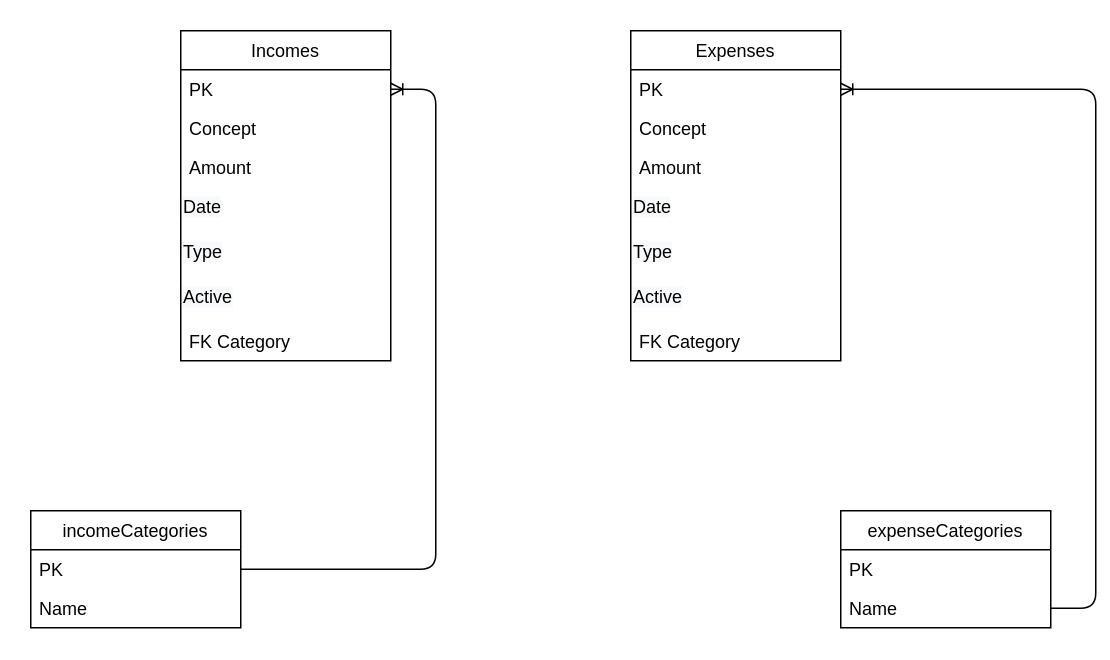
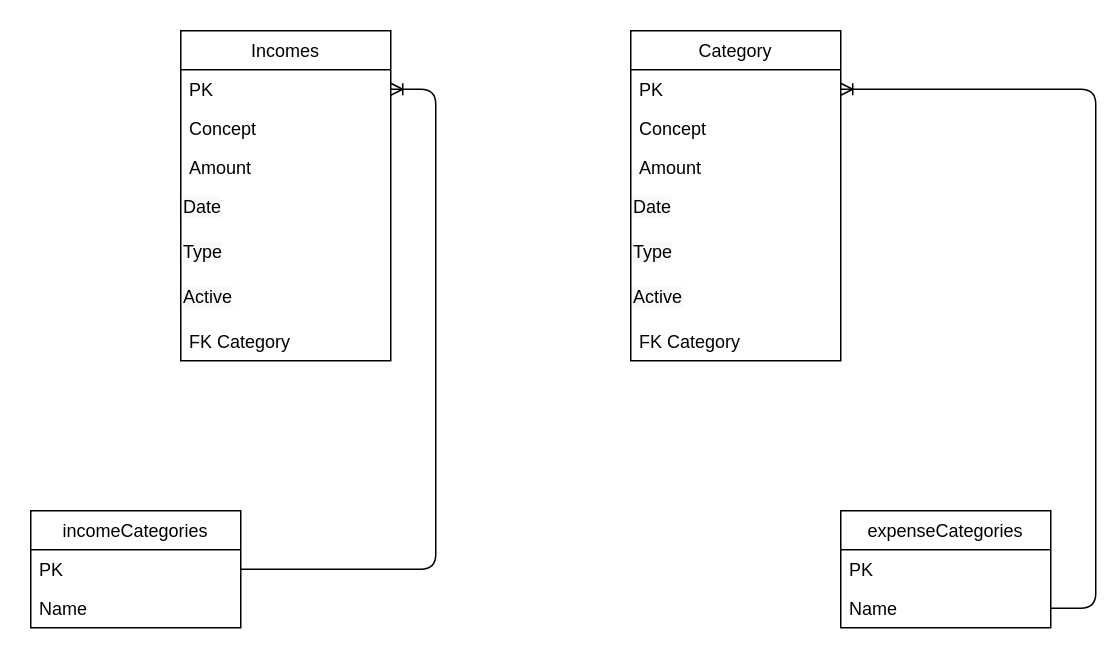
node "Expenses": label "Expenses" -> "Category"
